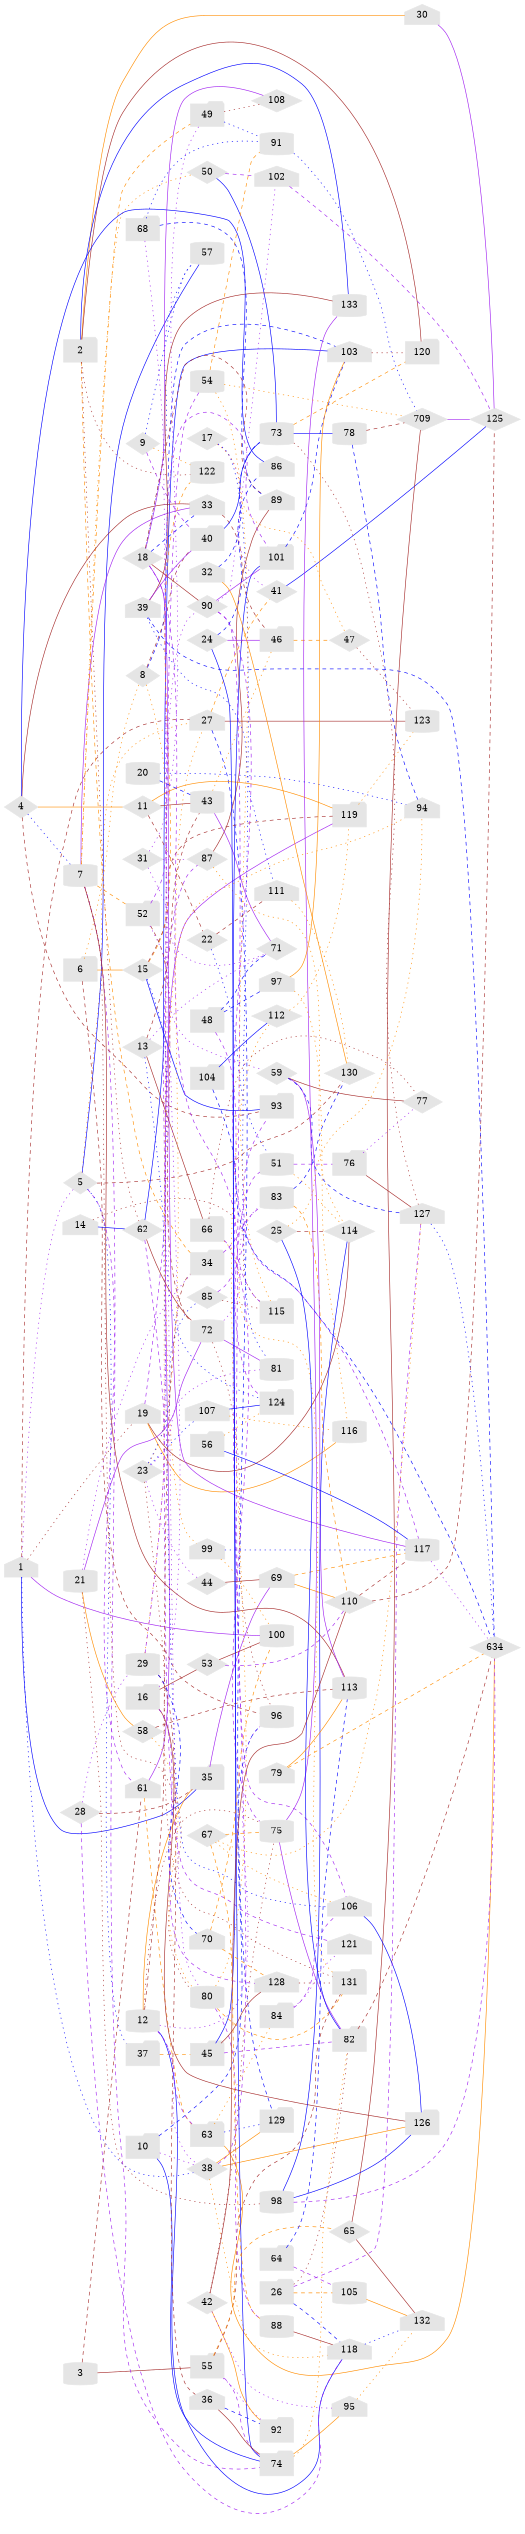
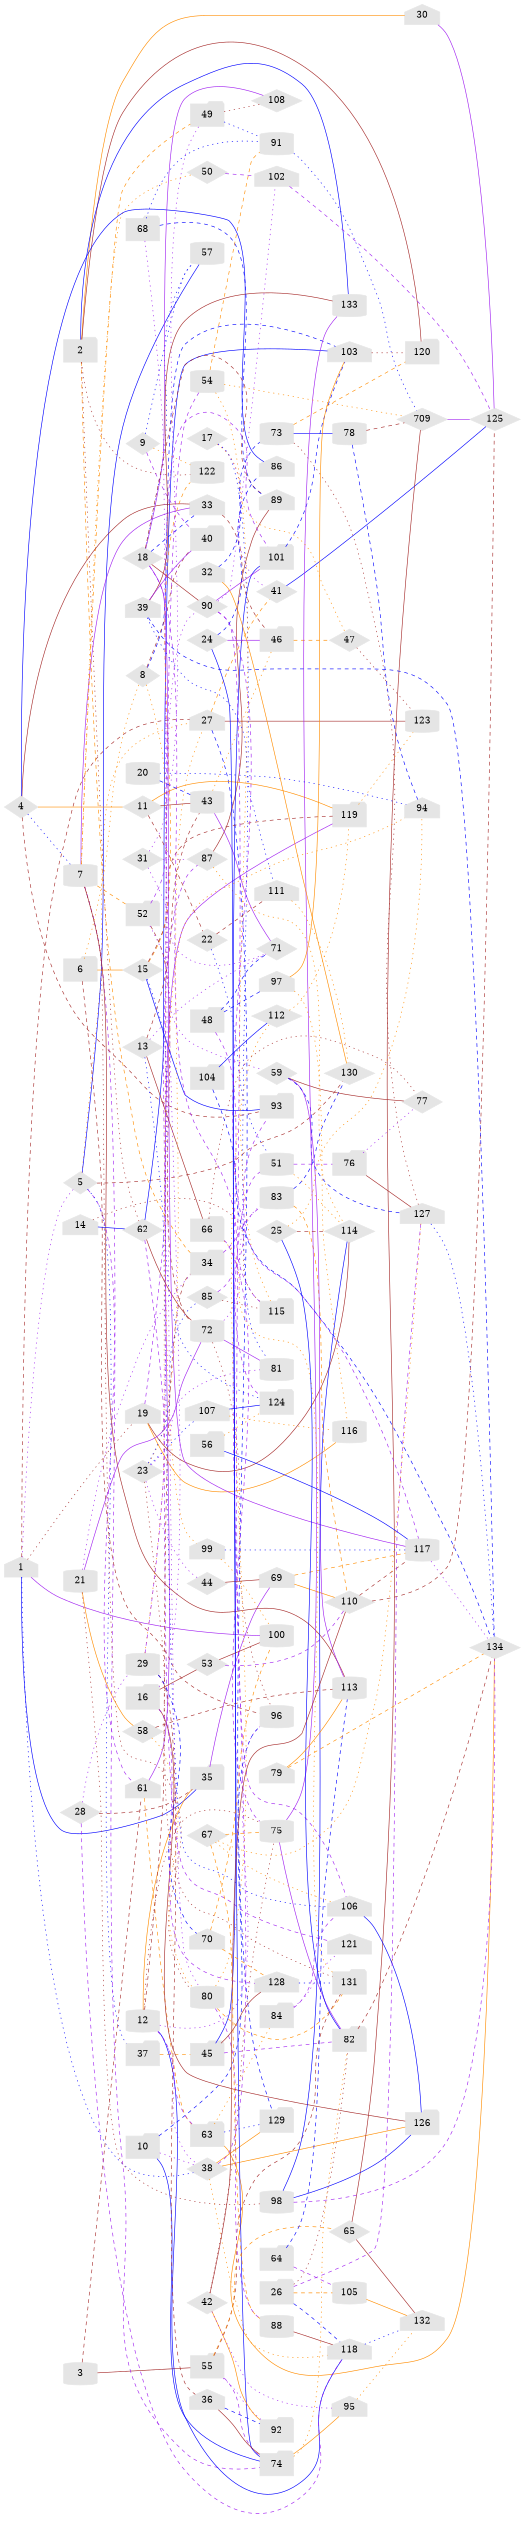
edge "50" -- "73": removed
edge "73" -- "40": removed
node "634": label "634" -> "134"
edge "128" -- "131": color brown -> blue
